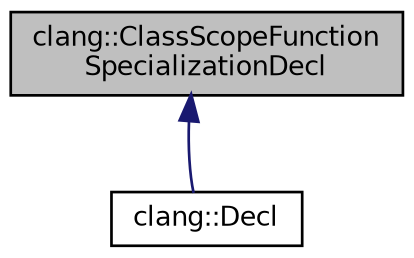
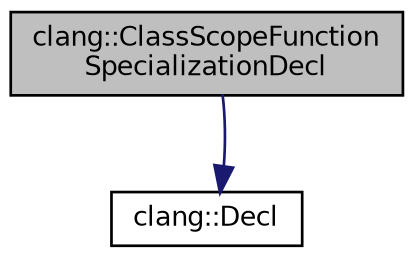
edge "clang::Decl" -> "clang::ClassScopeFunction SpecializationDecl": reversed
